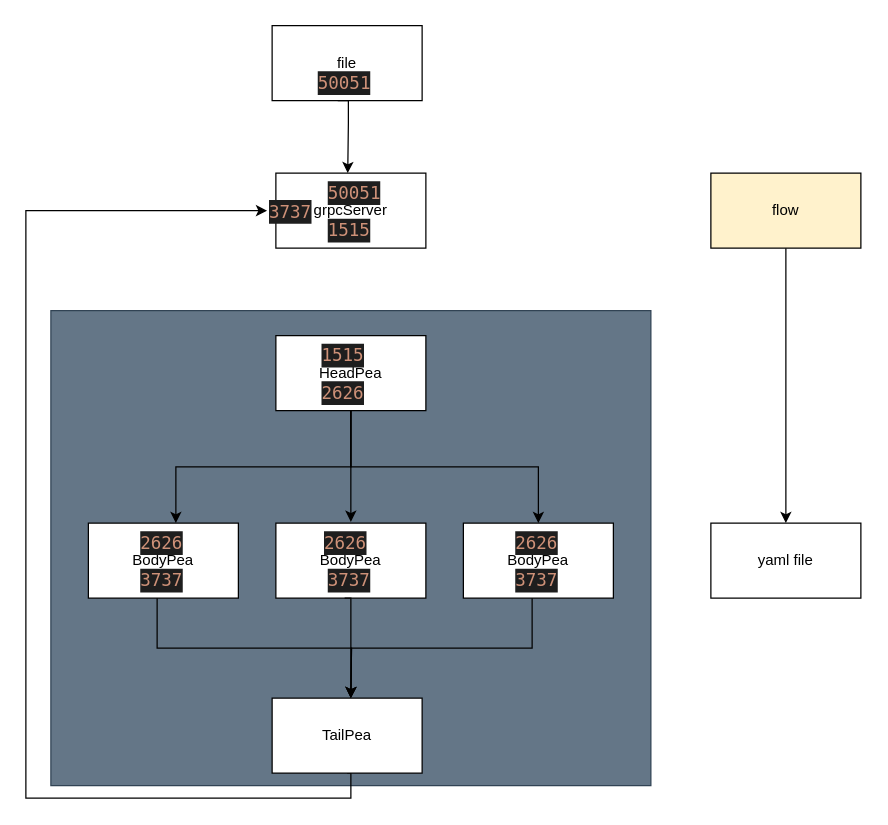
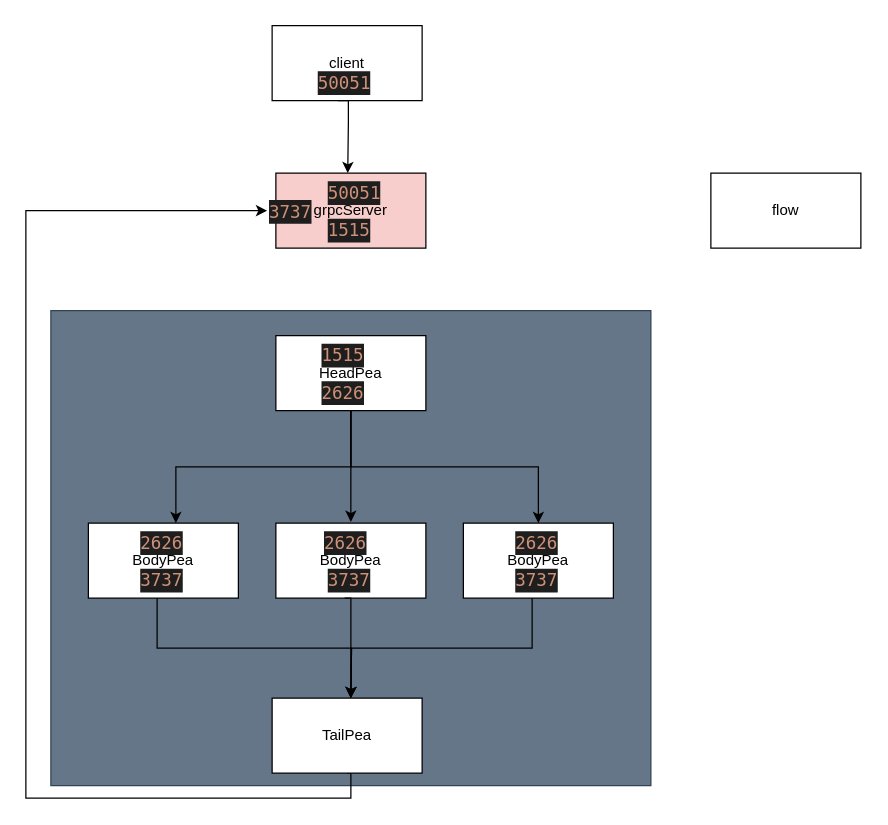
node "file": label "file" -> "client"
node "grpcServer": fillcolor #ffffff -> #f8cecc
node "flow": fillcolor #fff2cc -> #ffffff
edge "flow" -> "yaml file": removed
node "yaml file": removed
